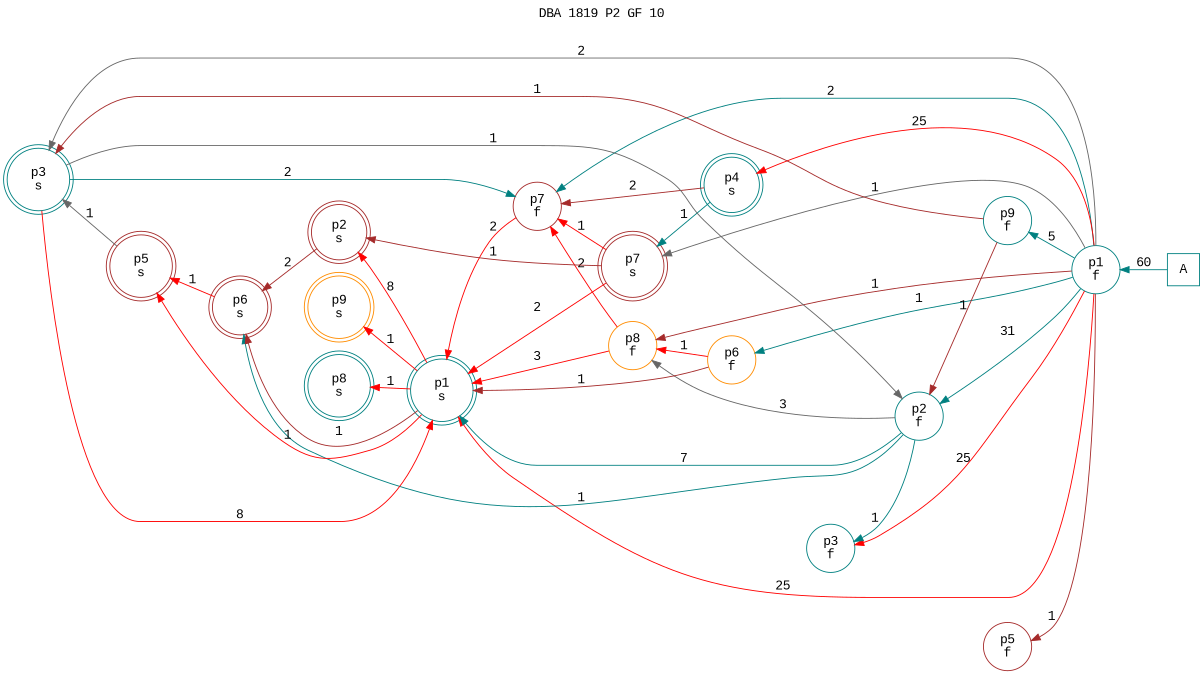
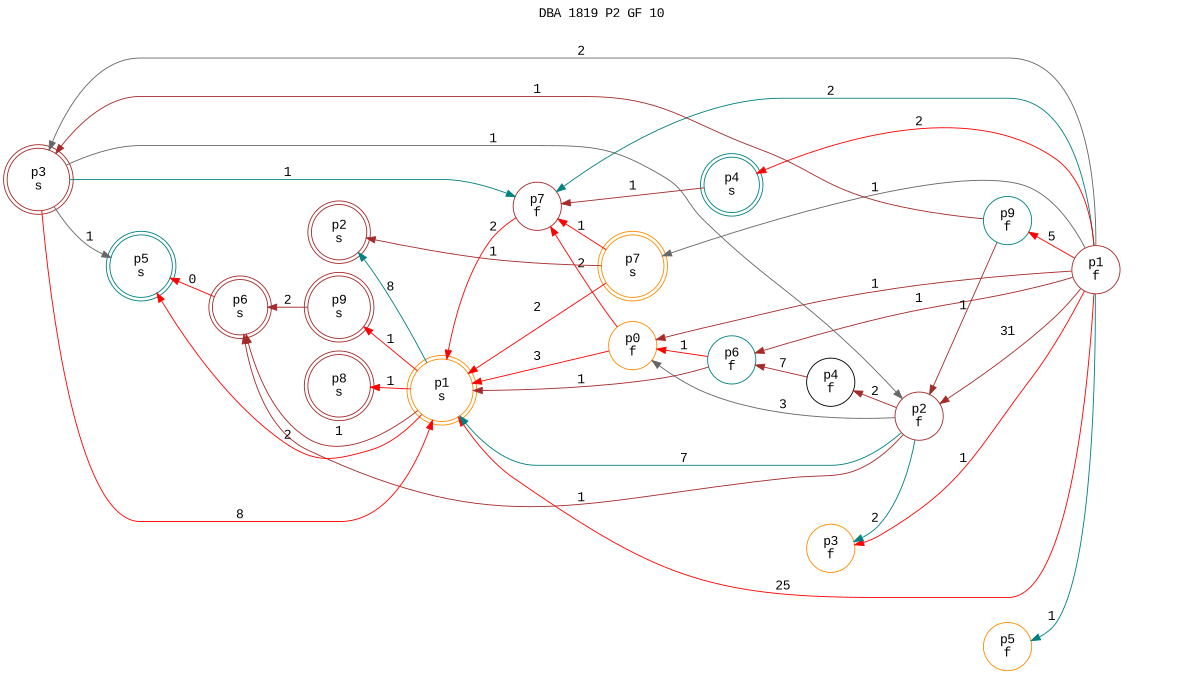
edge "p1 f" -> "p4 s": label "25" -> "2"
edge "p3 s" -> "p7 f": label "2" -> "1"
node "p3 s": color teal -> brown
edge "p4 s" -> "p7 f": label "2" -> "1"
edge "p4 s" -> "p7 s": removed, label "1"
edge "p5 s" -> "p3 s": reversed
edge "p1 f" -> "p9 f": color teal -> red
node "p5 s": color brown -> teal
node "p7 s": color brown -> darkorange
edge "p2 s" -> "p6 s": now "p9 s" -> "p6 s"
node "p1 f": color teal -> brown
node "A": removed
edge "p6 s" -> "p5 s": label "1" -> "0"
node "p9 s": color darkorange -> brown
edge "p1 s" -> "p2 s": color red -> teal
edge "p1 f" -> "p6 f": color teal -> brown
node "p8 f": label "p8 f" -> "p0 f"
edge "p1 f" -> "p2 f": color teal -> brown
node "p6 f": color darkorange -> teal
node "p4 f": added
node "p8 s": color teal -> brown
node "p1 s": color teal -> darkorange
node "p2 f": color teal -> brown
edge "p1 s" -> "p5 s": label "1" -> "2"
edge "p1 f" -> "p3 f": label "25" -> "1"
edge "p1 f" -> "p5 f": color brown -> teal
edge "p2 f" -> "p6 s": color teal -> brown
edge "p2 f" -> "p3 f": label "1" -> "2"
node "p3 f": color teal -> darkorange
node "p5 f": color brown -> darkorange
